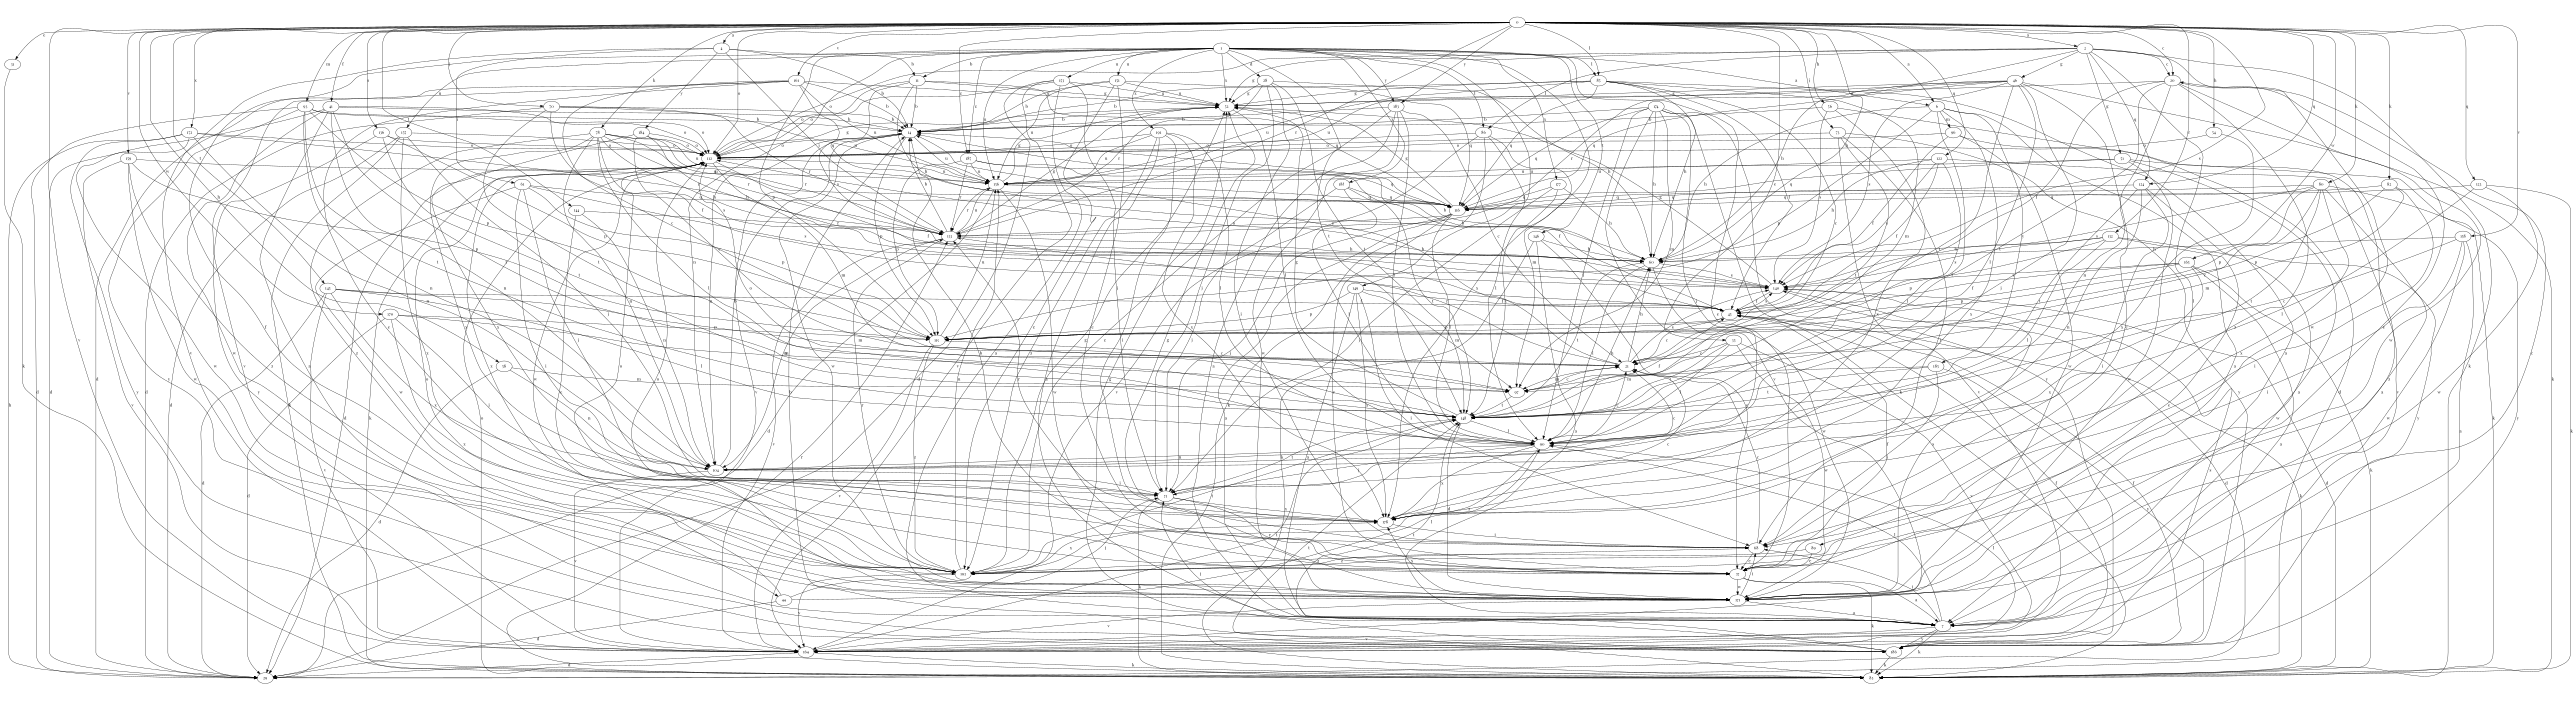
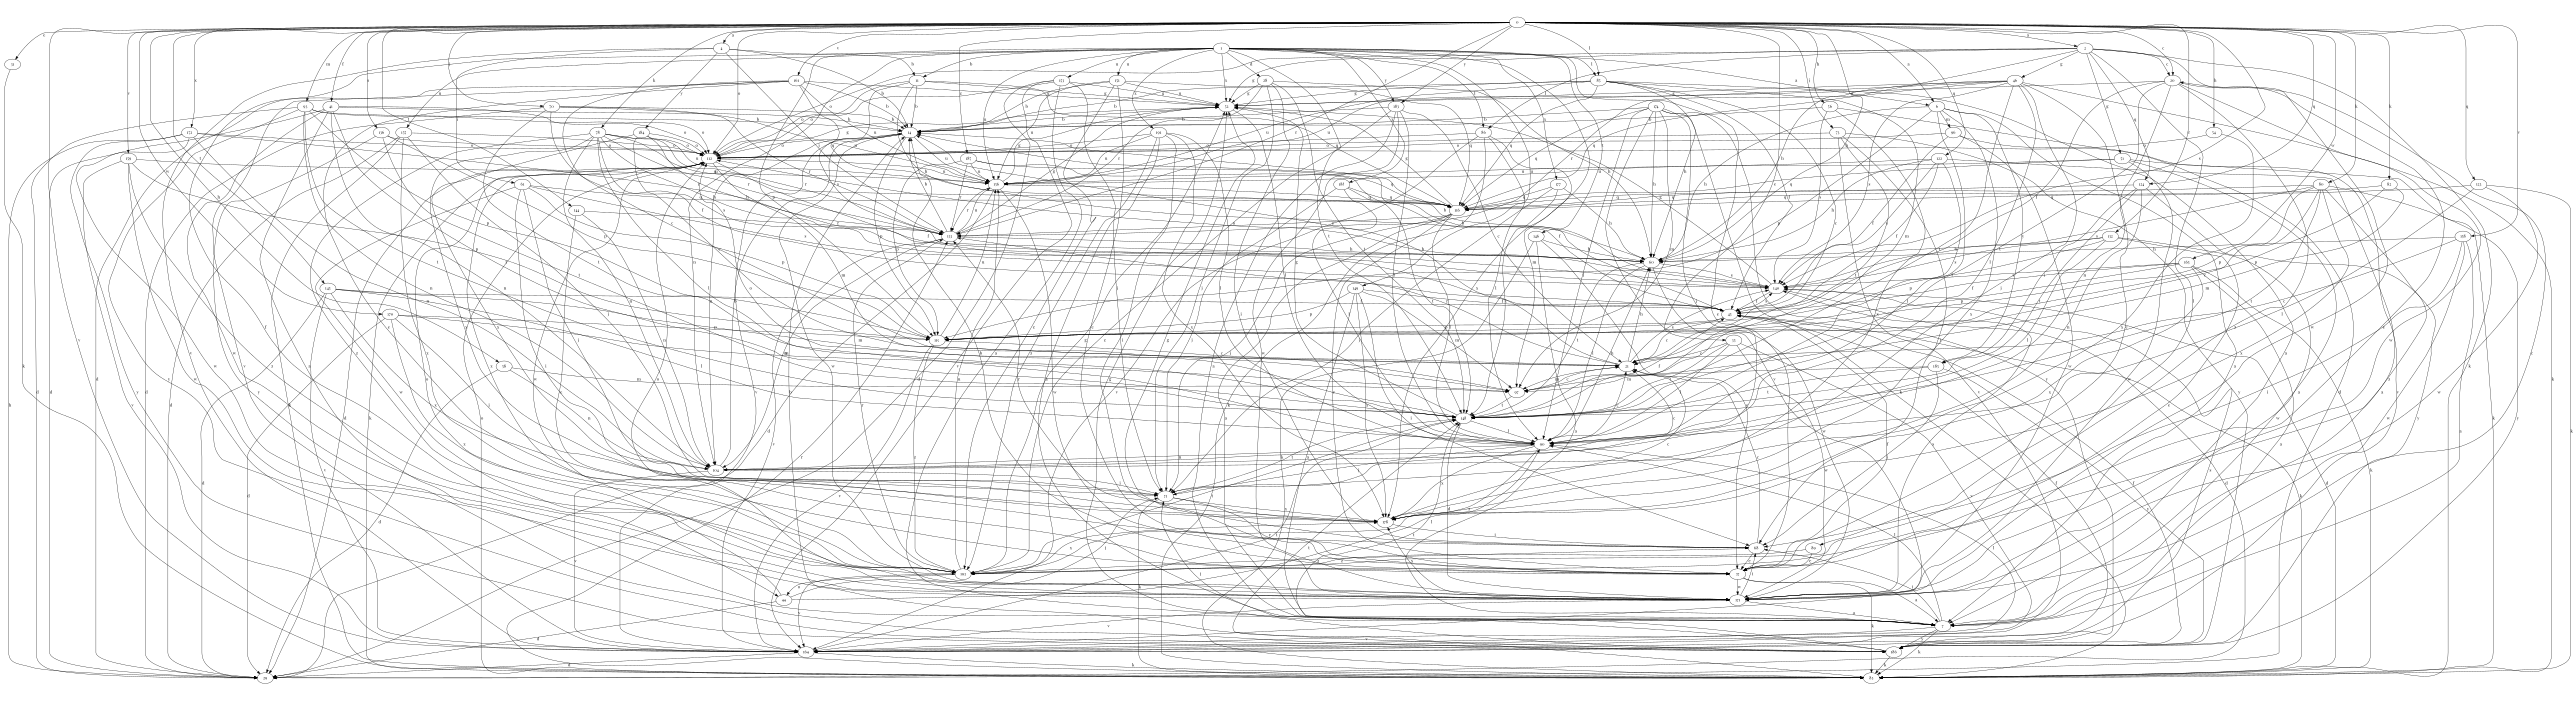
edge "1" -> "187": removed, label "z"
edge "82" -> "68": removed, label "i"
edge "124" -> "68": now "124" -> "185"
edge "193" -> "112": now "193" -> "44"
